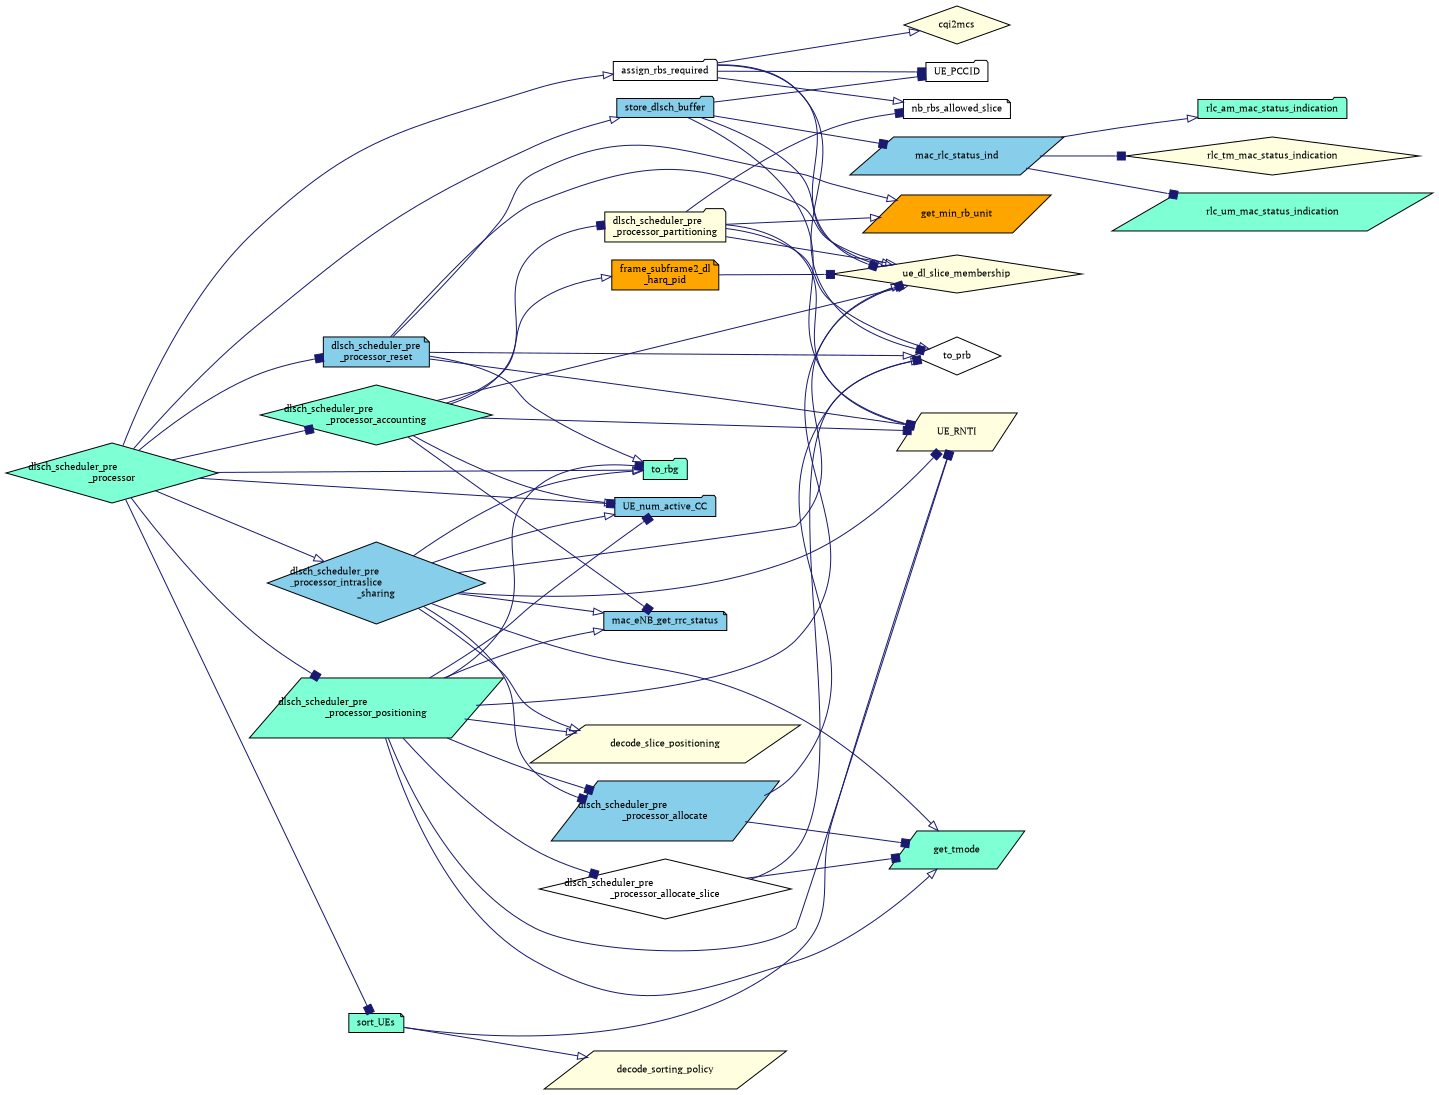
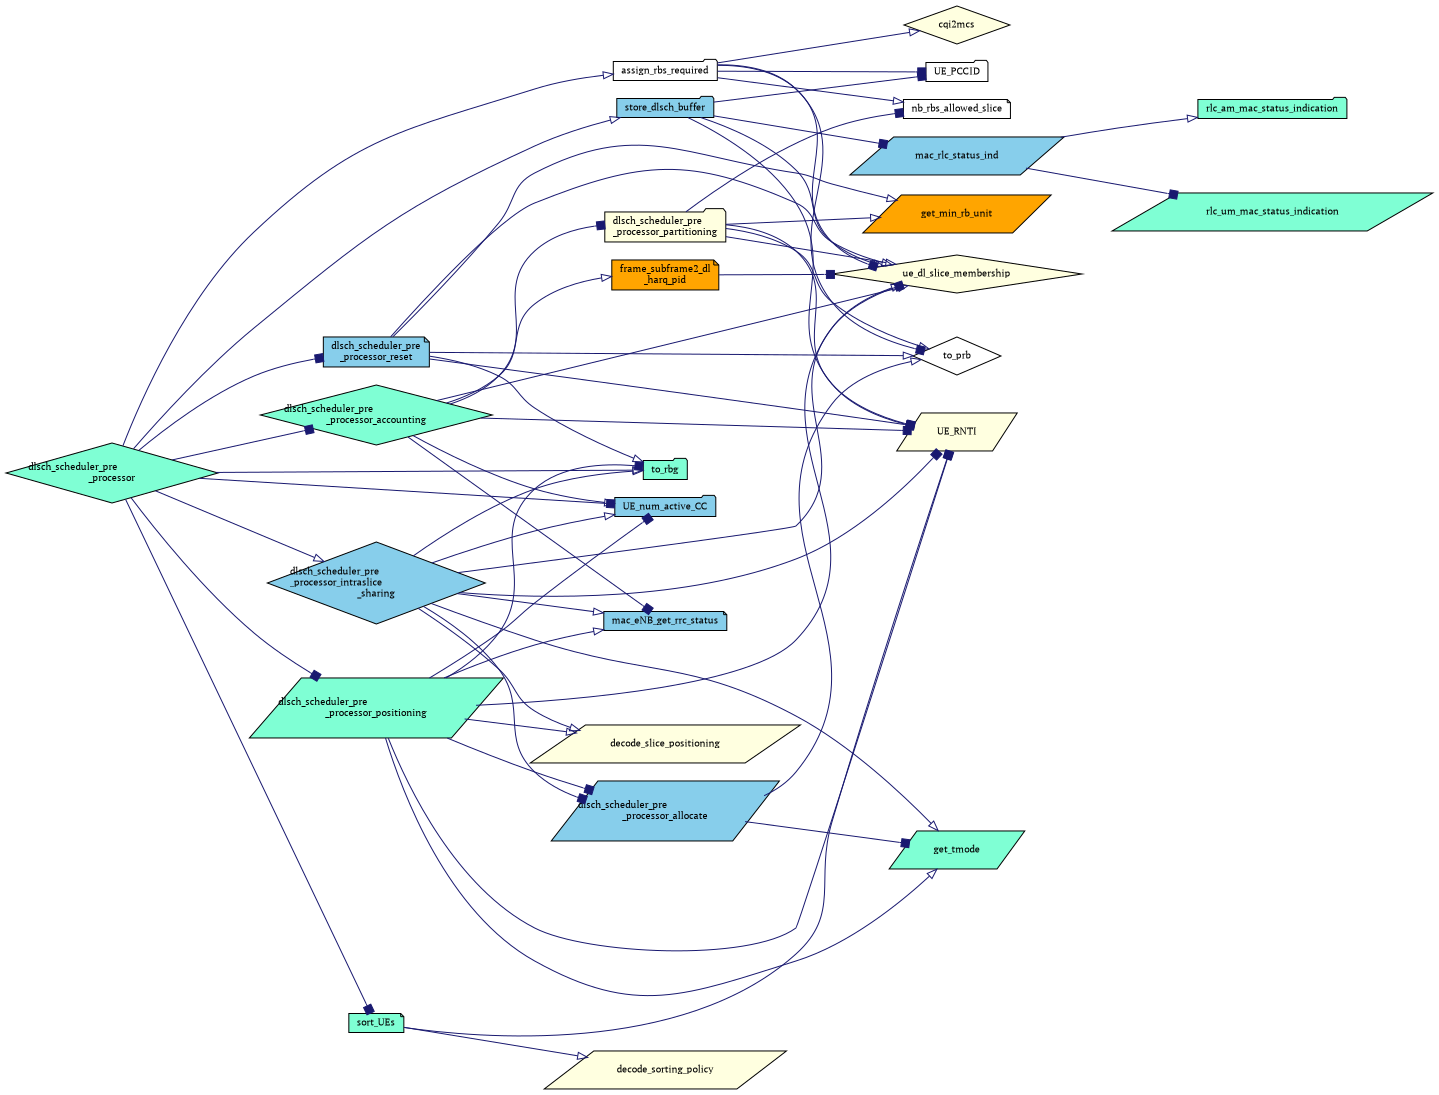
node "rlc_tm_mac_status_indication": removed
node "dlsch_scheduler_pre _processor_allocate_slice": removed
